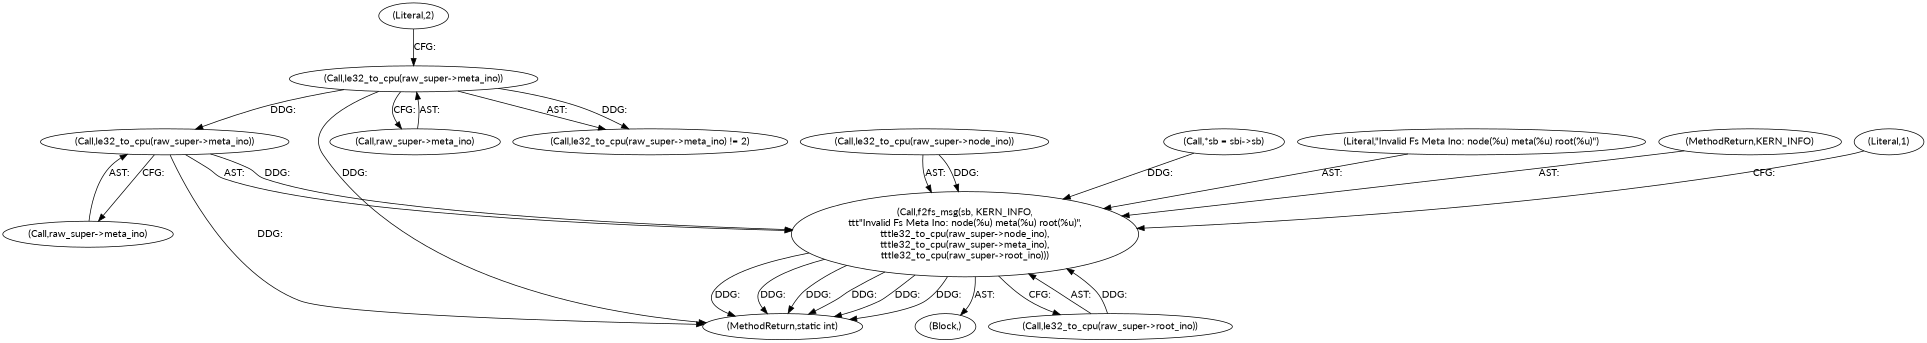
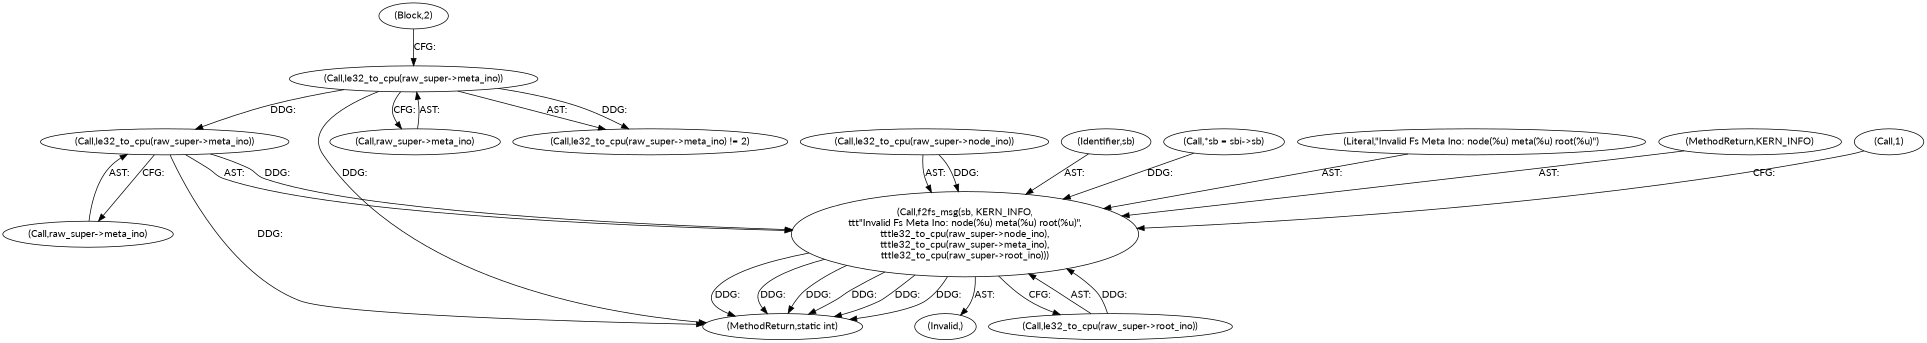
node "(Literal,2)": label "(Literal,2)" -> "(Block,2)"
node "(Identifier,sb)": added
node "(Literal,1)": label "(Literal,1)" -> "(Call,1)"
node "(Block,)": label "(Block,)" -> "(Invalid,)"
